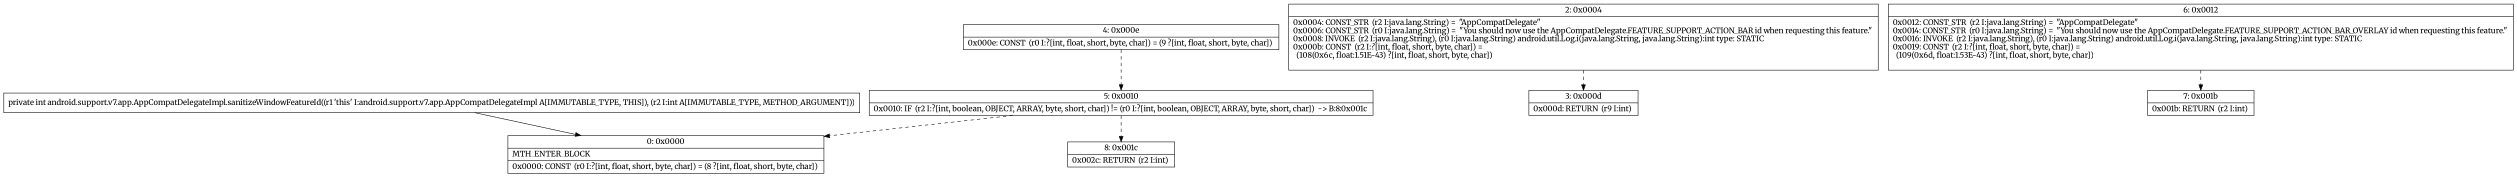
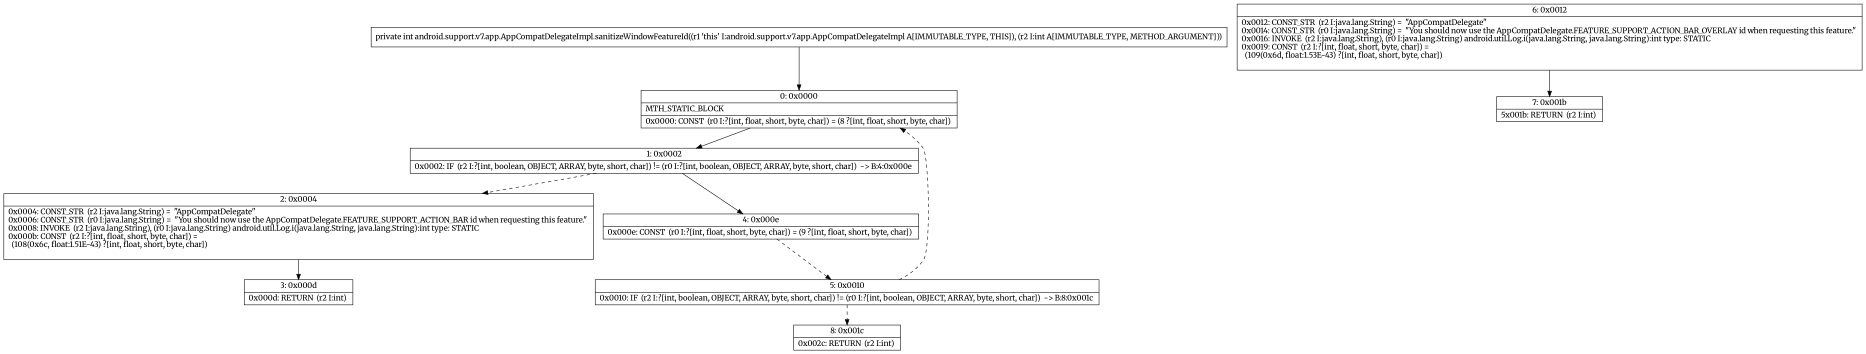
edge "2: 0x0004" -> "3: 0x000d": style dashed -> solid
edge "6: 0x0012" -> "7: 0x001b": style dashed -> solid
node "3: 0x000d": text "0x000d: RETURN  (r9 I:int)" -> "0x000d: RETURN  (r2 I:int)"
node "7: 0x001b": text "0x001b: RETURN  (r2 I:int)" -> "5x001b: RETURN  (r2 I:int)"
node "0: 0x0000": text "MTH_ENTER_BLOCK" -> "MTH_STATIC_BLOCK"
node "1: 0x0002": added
